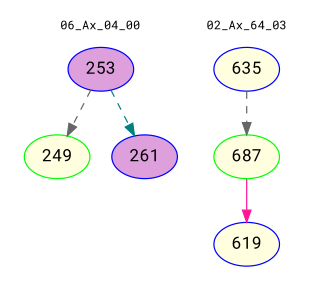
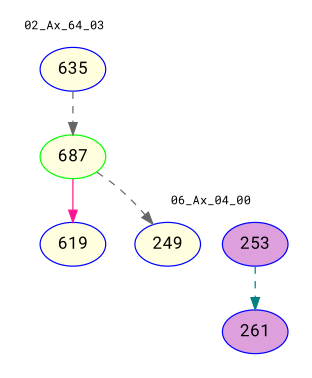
edge "253" -> "249": now "687" -> "249"
node "249": color green -> blue
